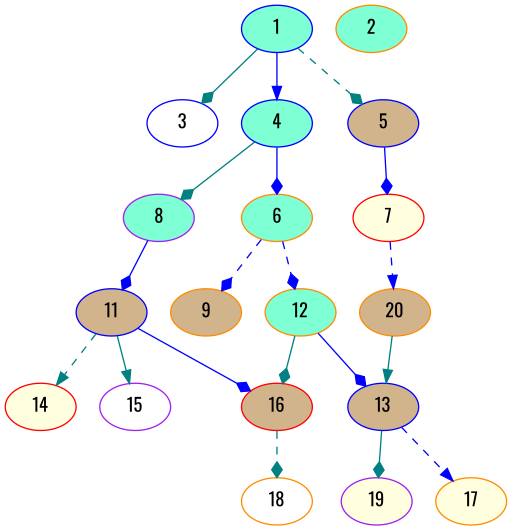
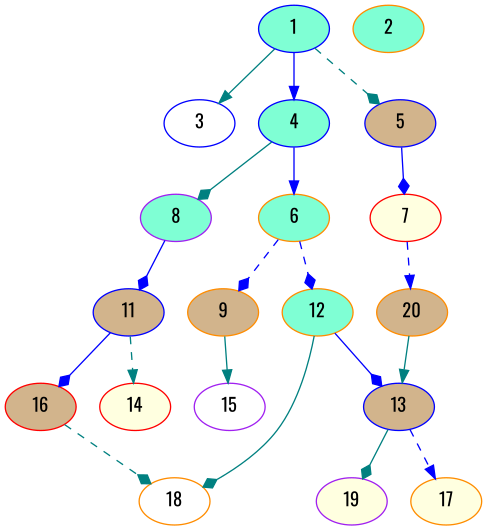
edge "1" -> "3": arrowhead diamond -> normal
edge "4" -> "6": arrowhead diamond -> normal
edge "12" -> "16": now "12" -> "18"
edge "11" -> "15": now "9" -> "15"
